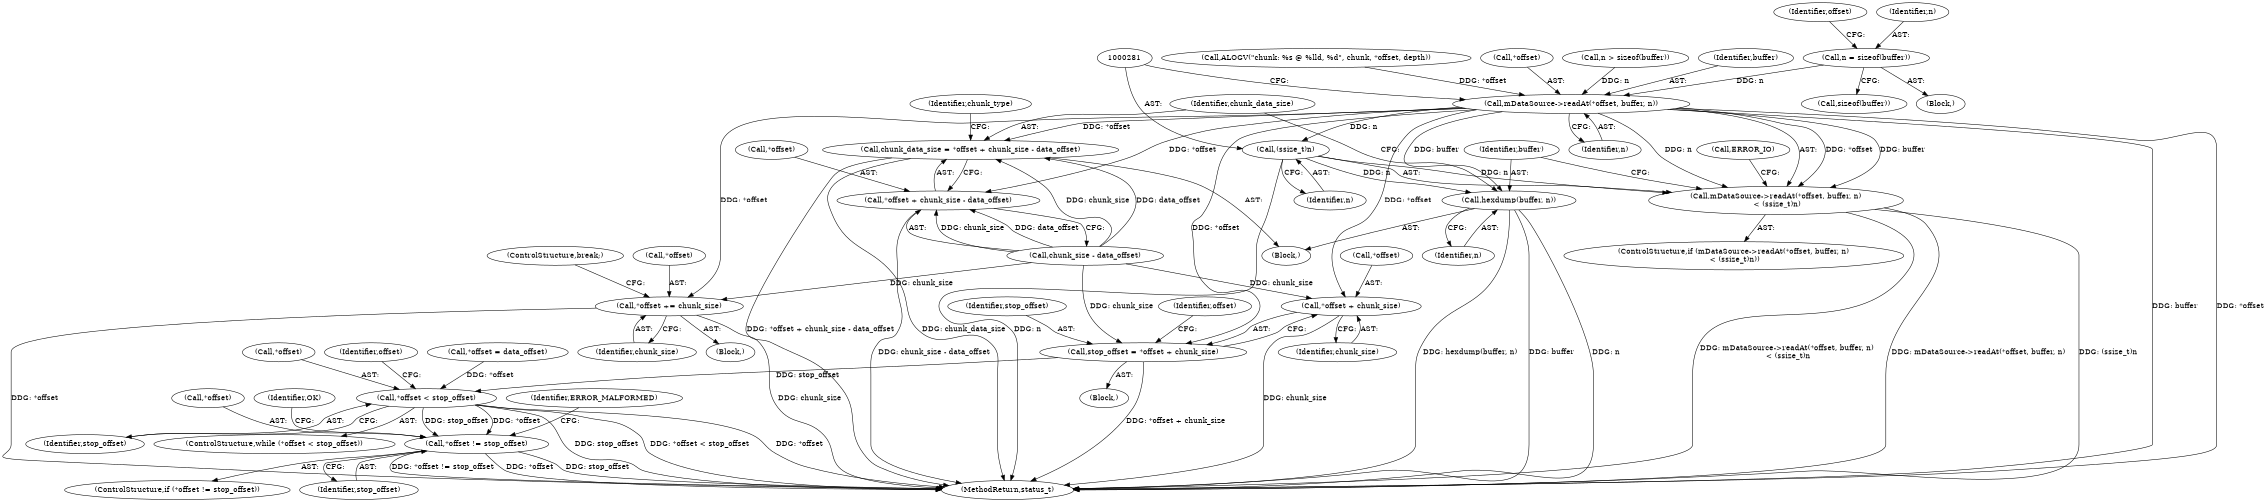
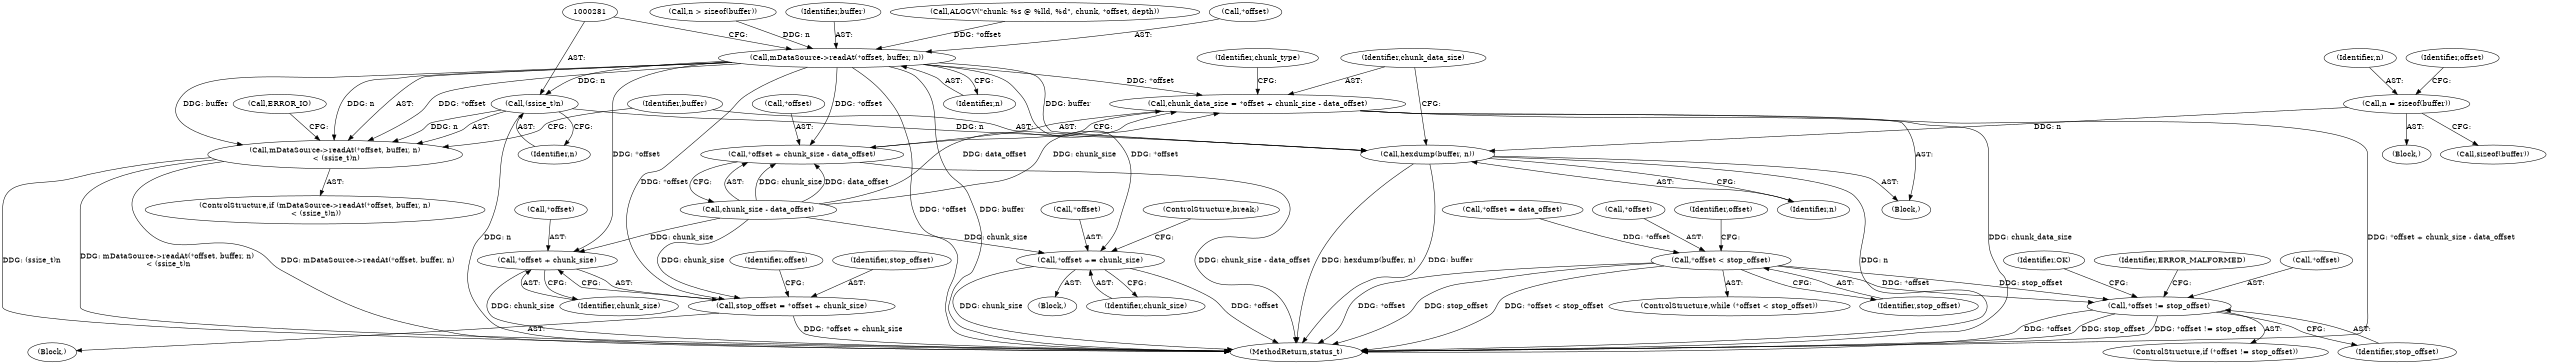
edge "(Call,n = sizeof(buffer))" -> "(Call,mDataSource->readAt(*offset, buffer, n))": now "(Call,n = sizeof(buffer))" -> "(Call,hexdump(buffer, n))"
edge "(Call,stop_offset = *offset + chunk_size)" -> "(Call,*offset < stop_offset)": removed, label "DDG: stop_offset"
